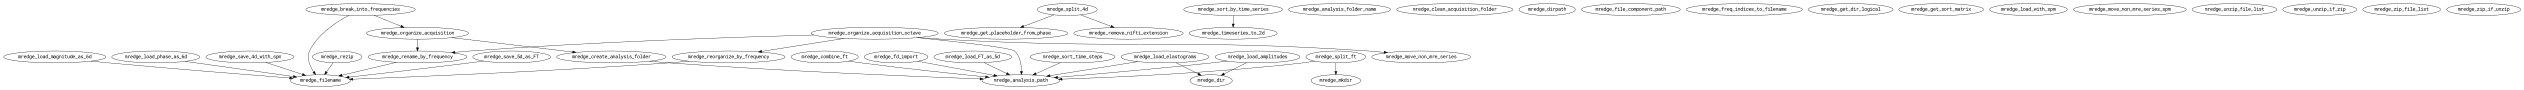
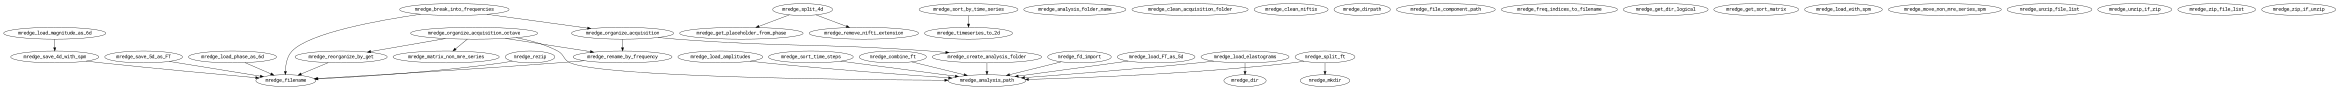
node "mredge_clean_niftis": added
node "mredge_reorganize_by_frequency": label "mredge_reorganize_by_frequency" -> "mredge_reorganize_by_get"
node "mredge_move_non_mre_series": label "mredge_move_non_mre_series" -> "mredge_matrix_non_mre_series"
edge "mredge_load_amplitudes" -> "mredge_dir": removed
edge "mredge_load_magnitude_as_6d" -> "mredge_filename": now "mredge_load_magnitude_as_6d" -> "mredge_save_4d_with_spm"
